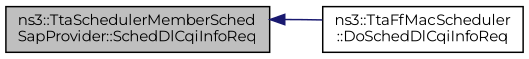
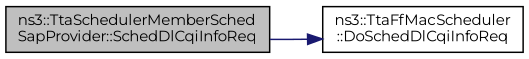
edge "ns3::TtaFfMacScheduler ::DoSchedDlCqiInfoReq" -> "ns3::TtaSchedulerMemberSched SapProvider::SchedDlCqiInfoReq": reversed
